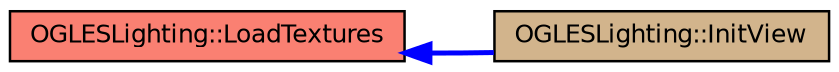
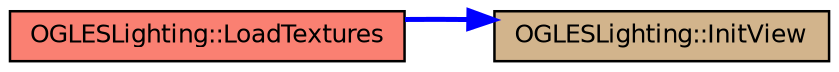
edge "OGLESLighting::InitView" -> "OGLESLighting::LoadTextures": reversed
